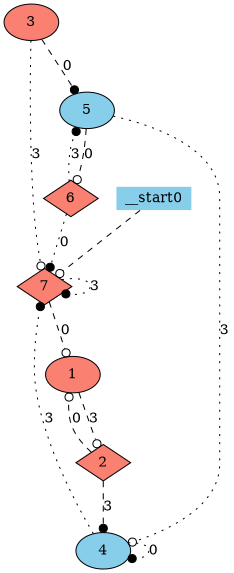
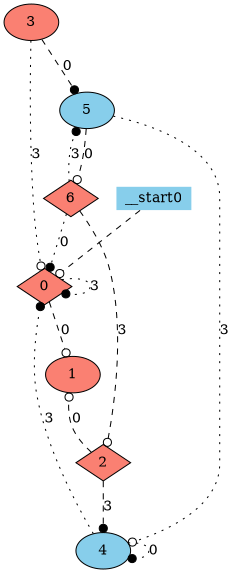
node "7": label "7" -> "0"
edge "1" -> "2": now "6" -> "2"
